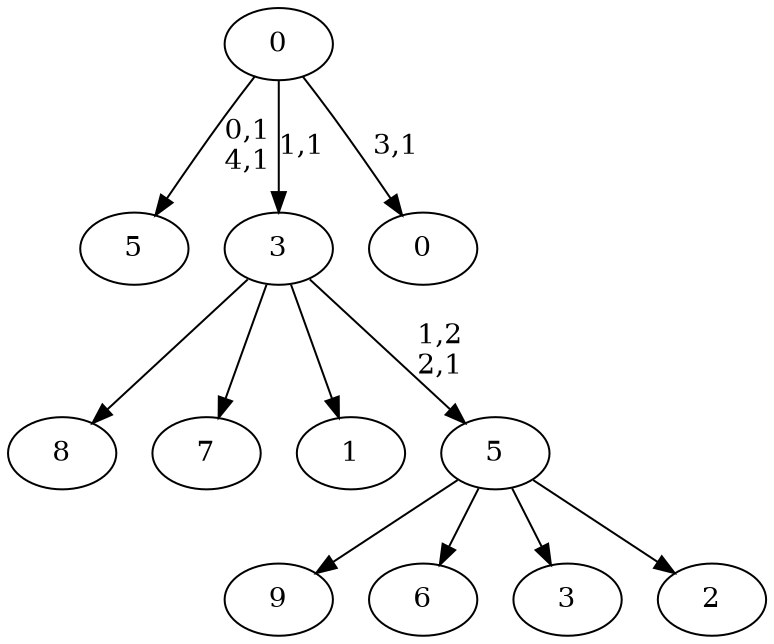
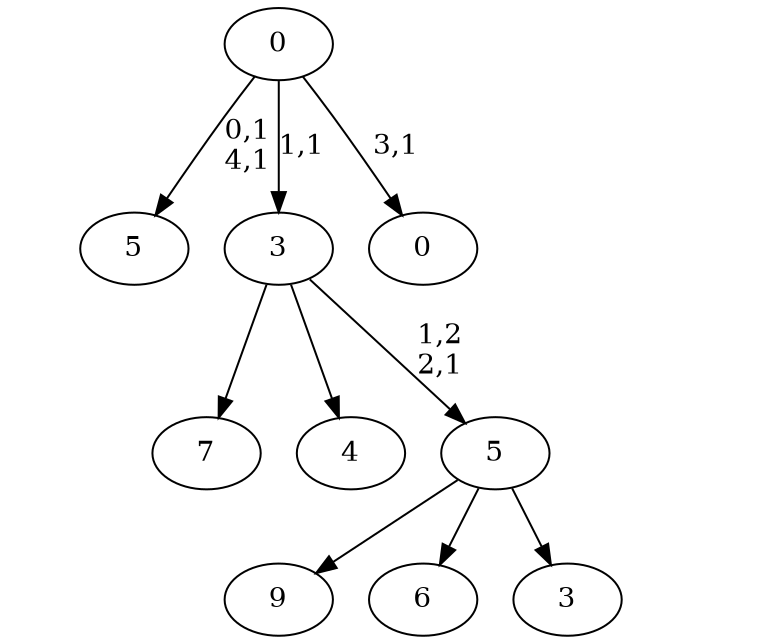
node "8": removed
node "1": label "1" -> "4"
node "2": removed
